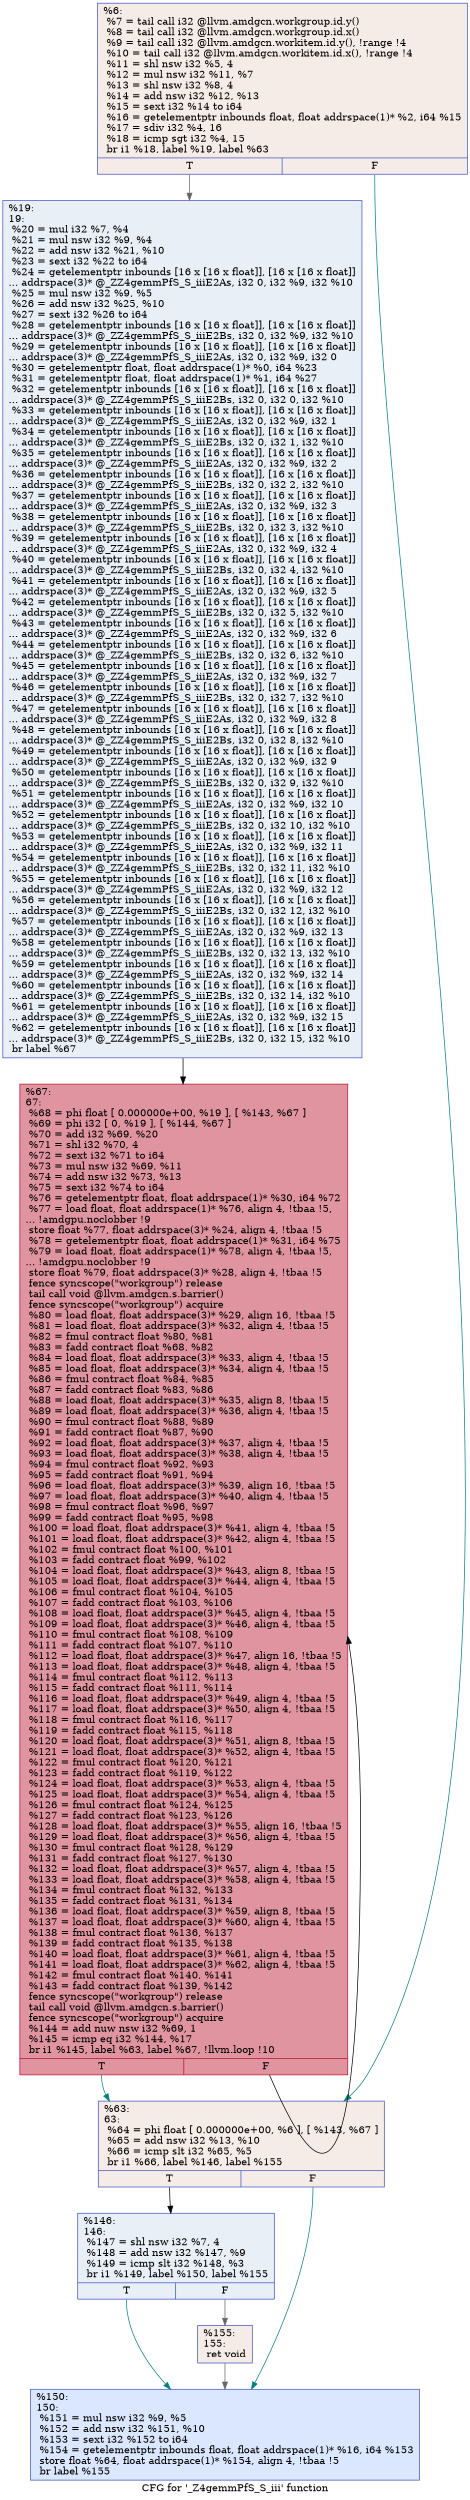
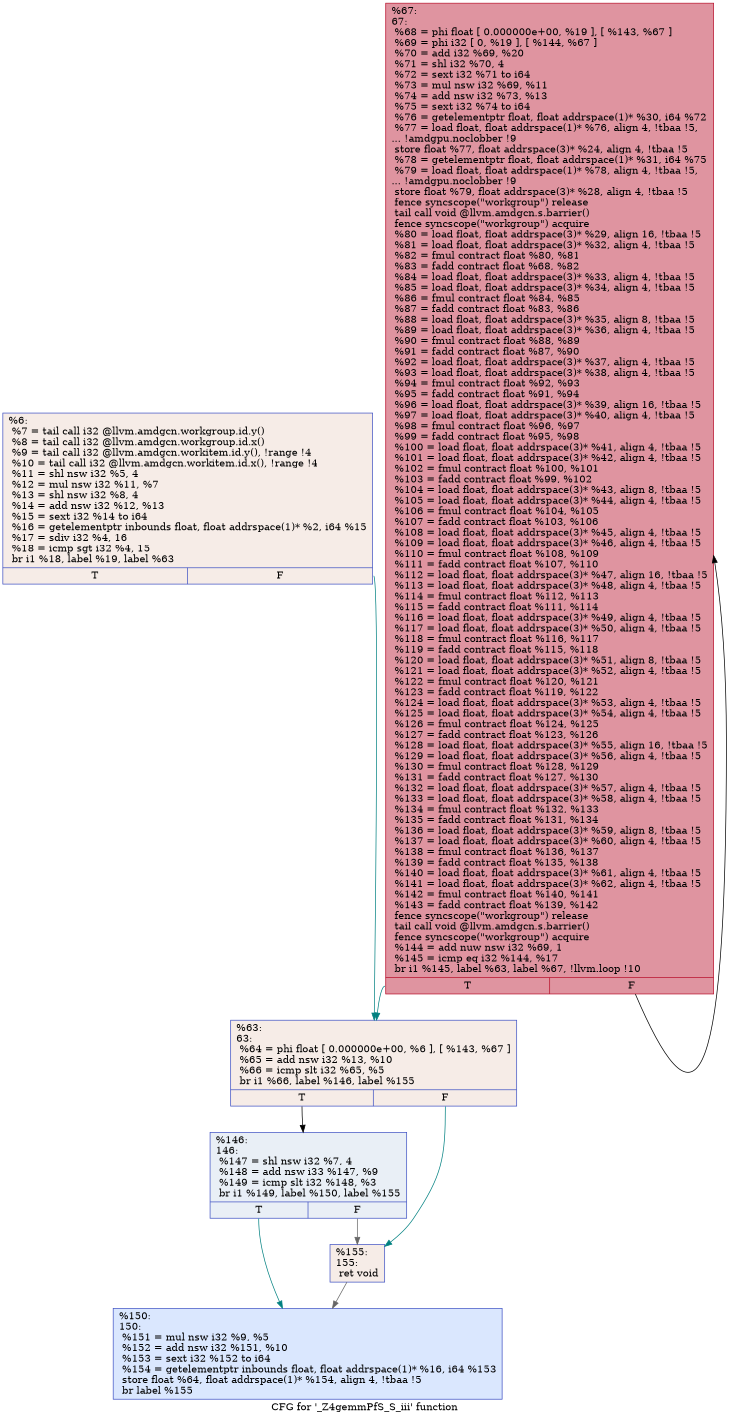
node "%19:": removed
node "%146:": text "%148 = add nsw i32 %147, %9" -> "%148 = add nsw i33 %147, %9"
edge "%63:" -> "%150:": now "%63:" -> "%155:"
